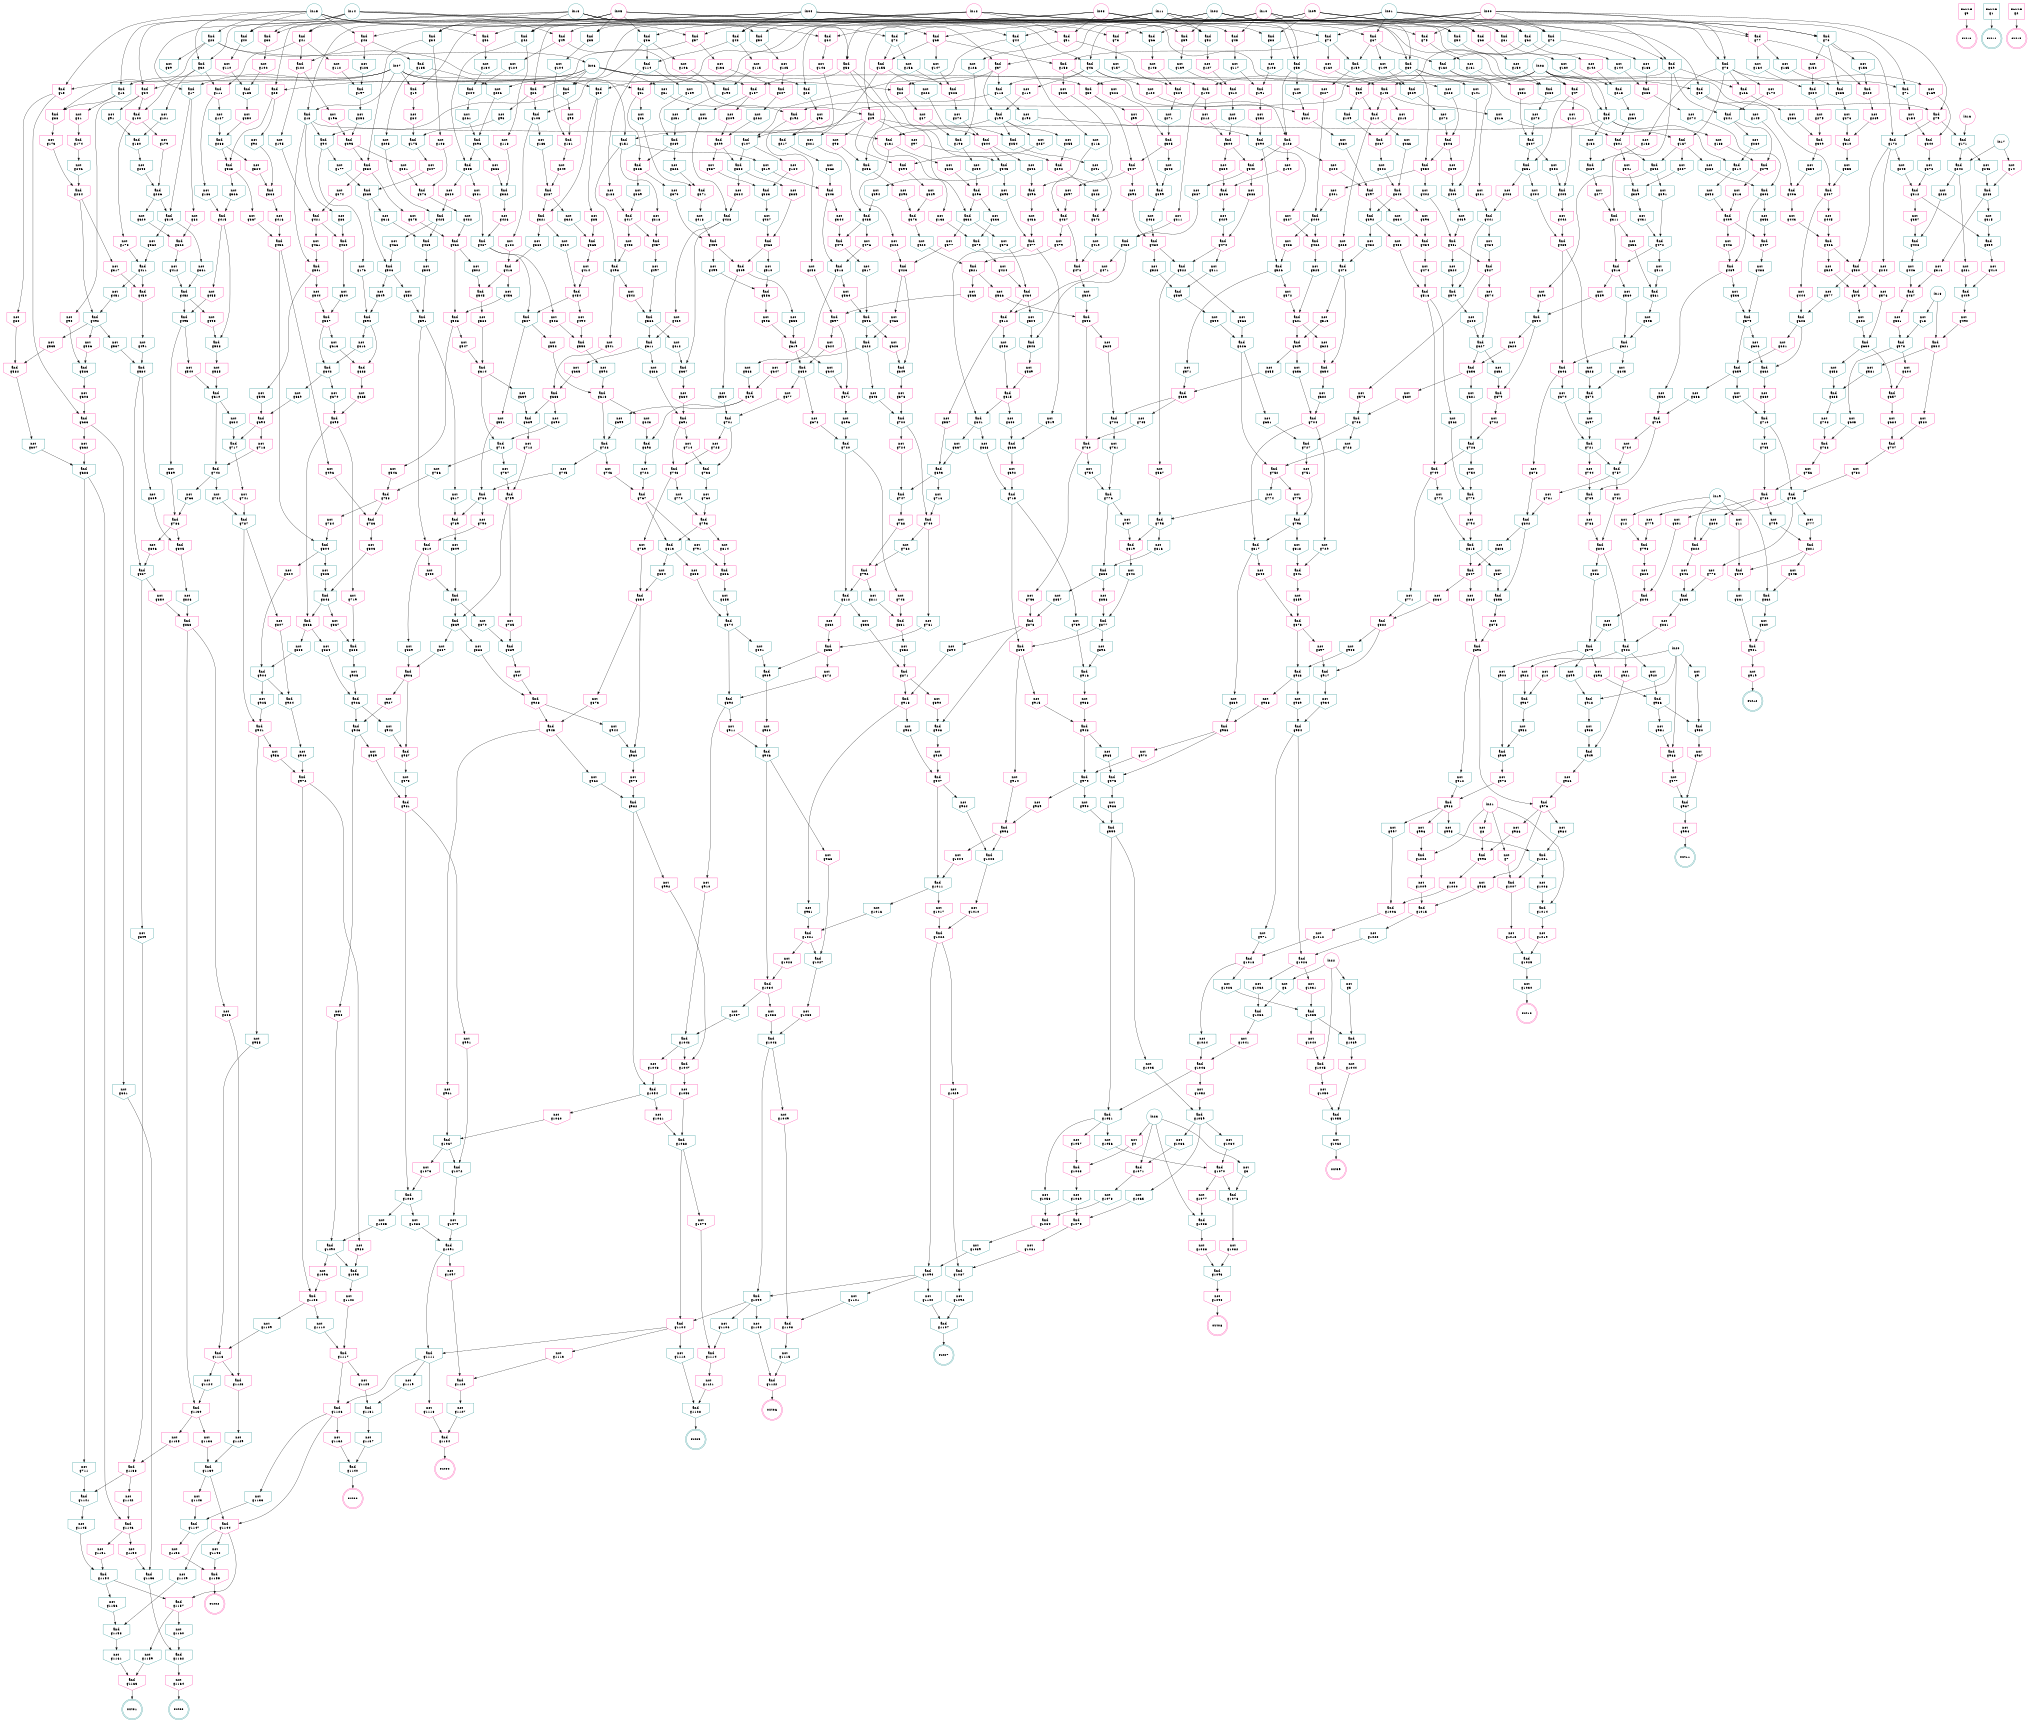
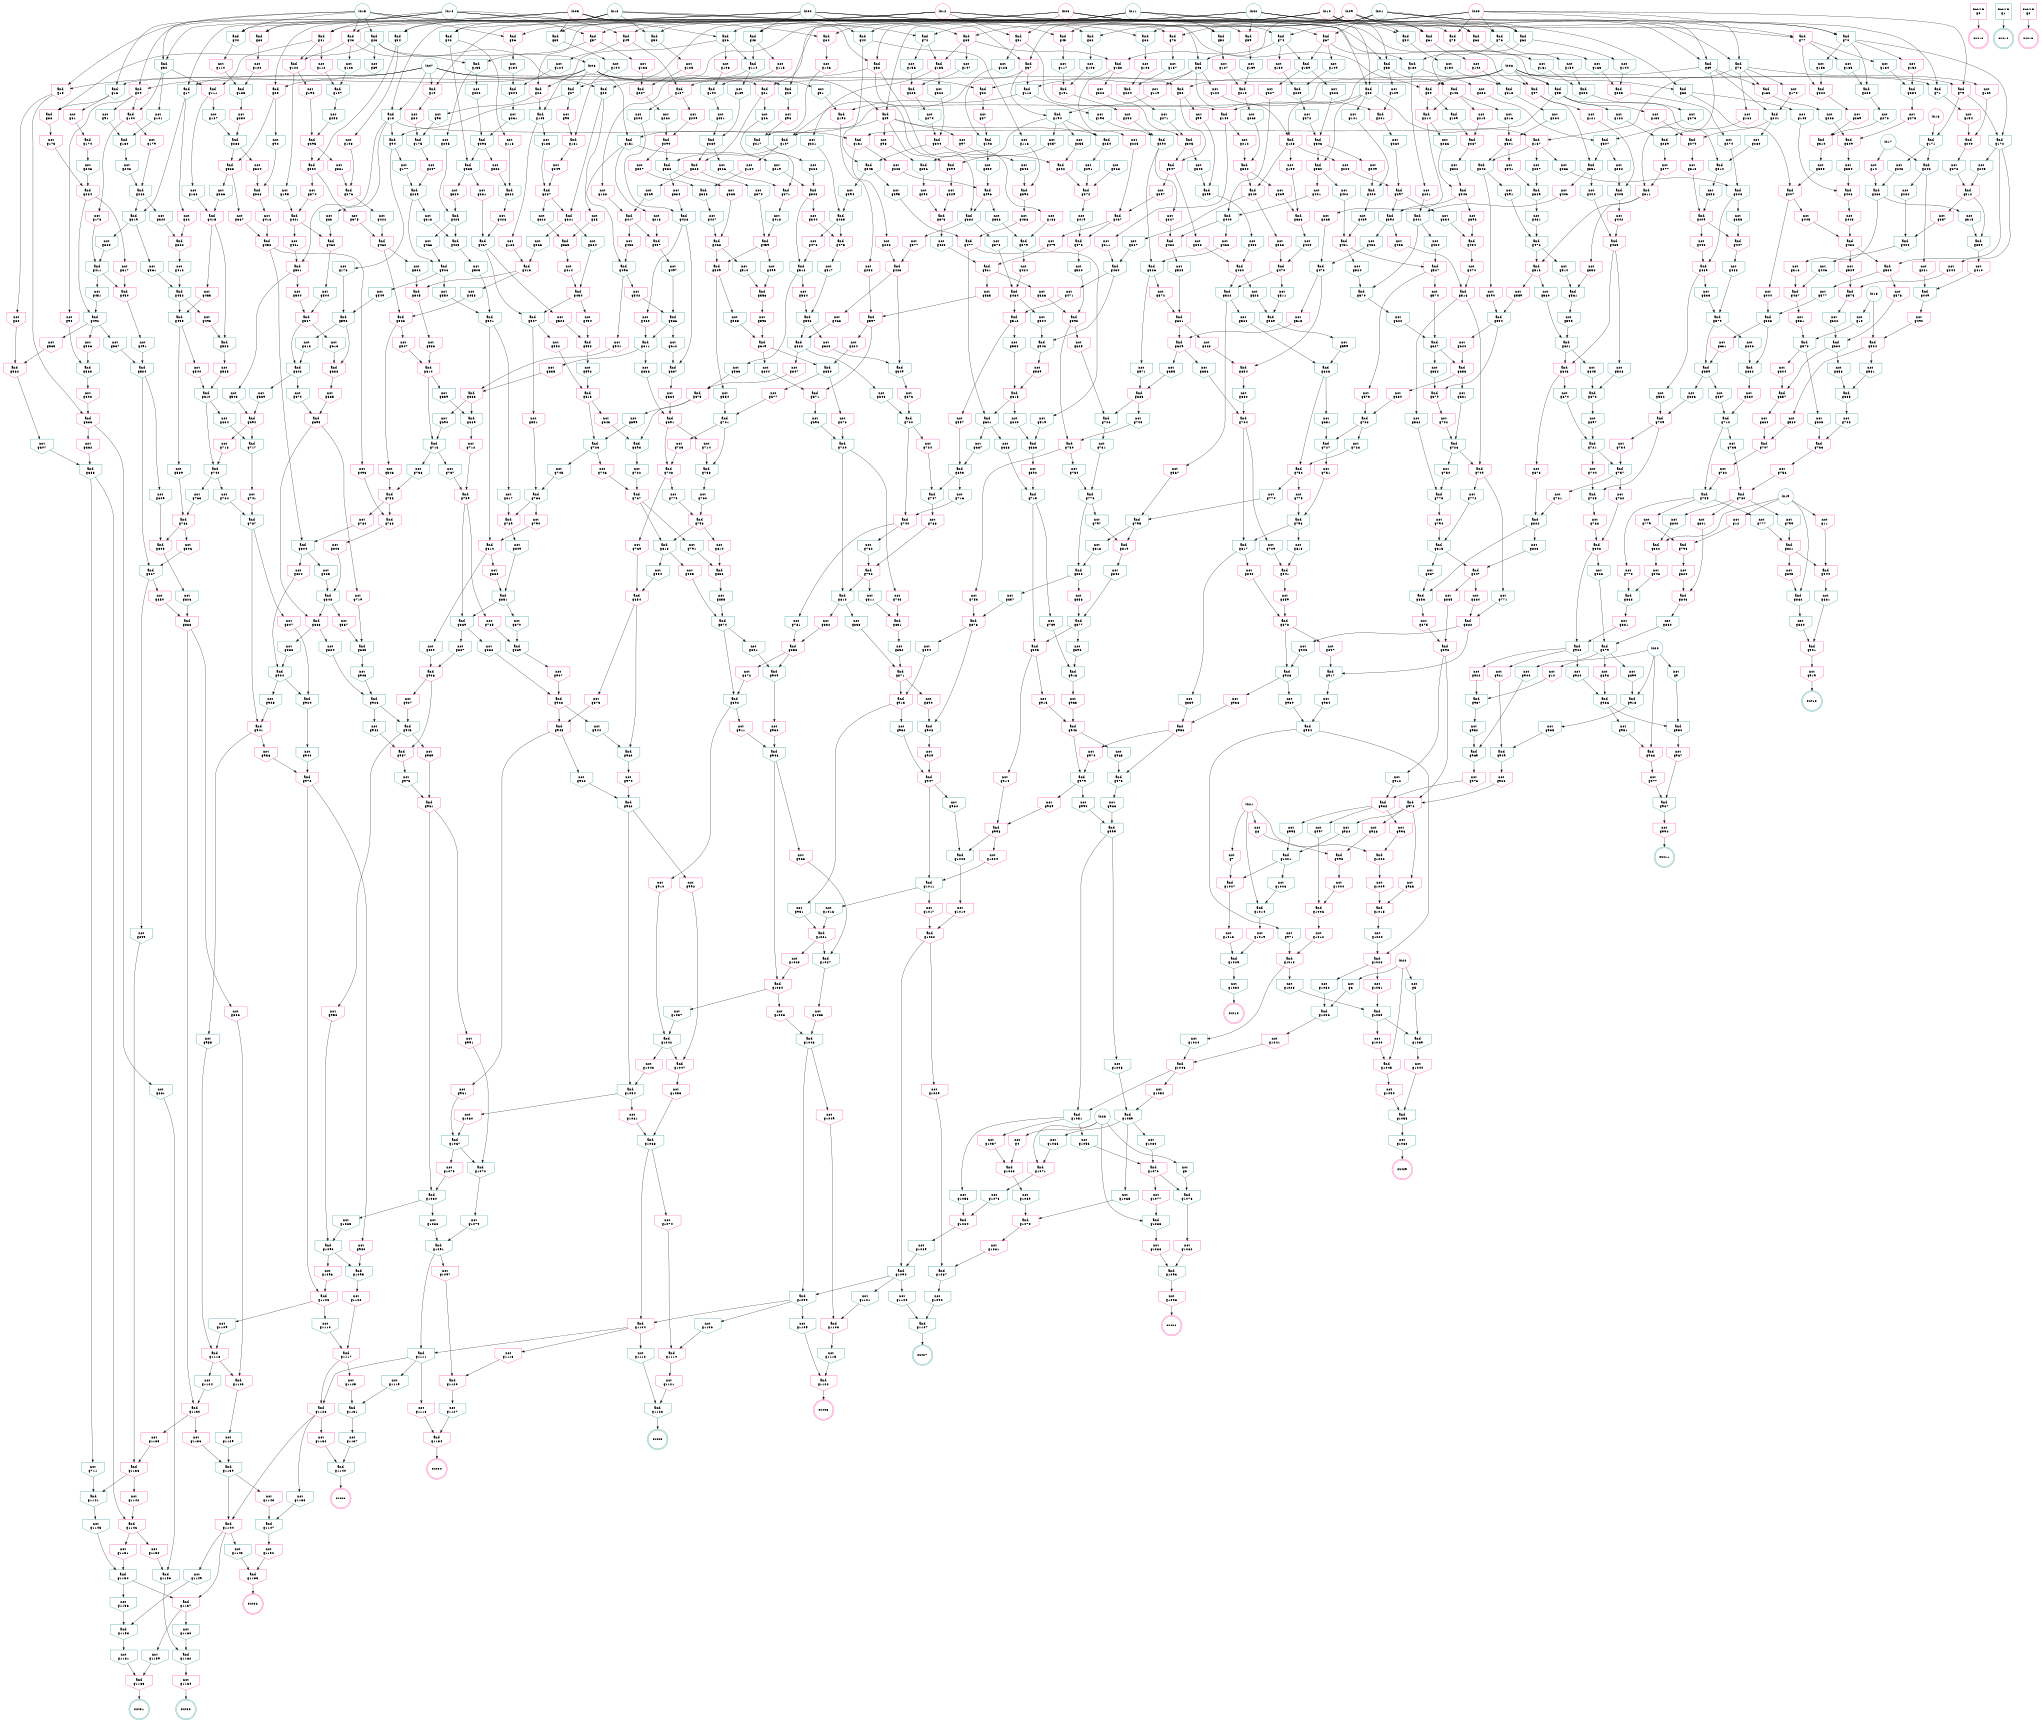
edge "and g57" -> "not g206": now "and g57" -> "and g135"
edge "and g292" -> "not g328": now "and g292" -> "and g372"
